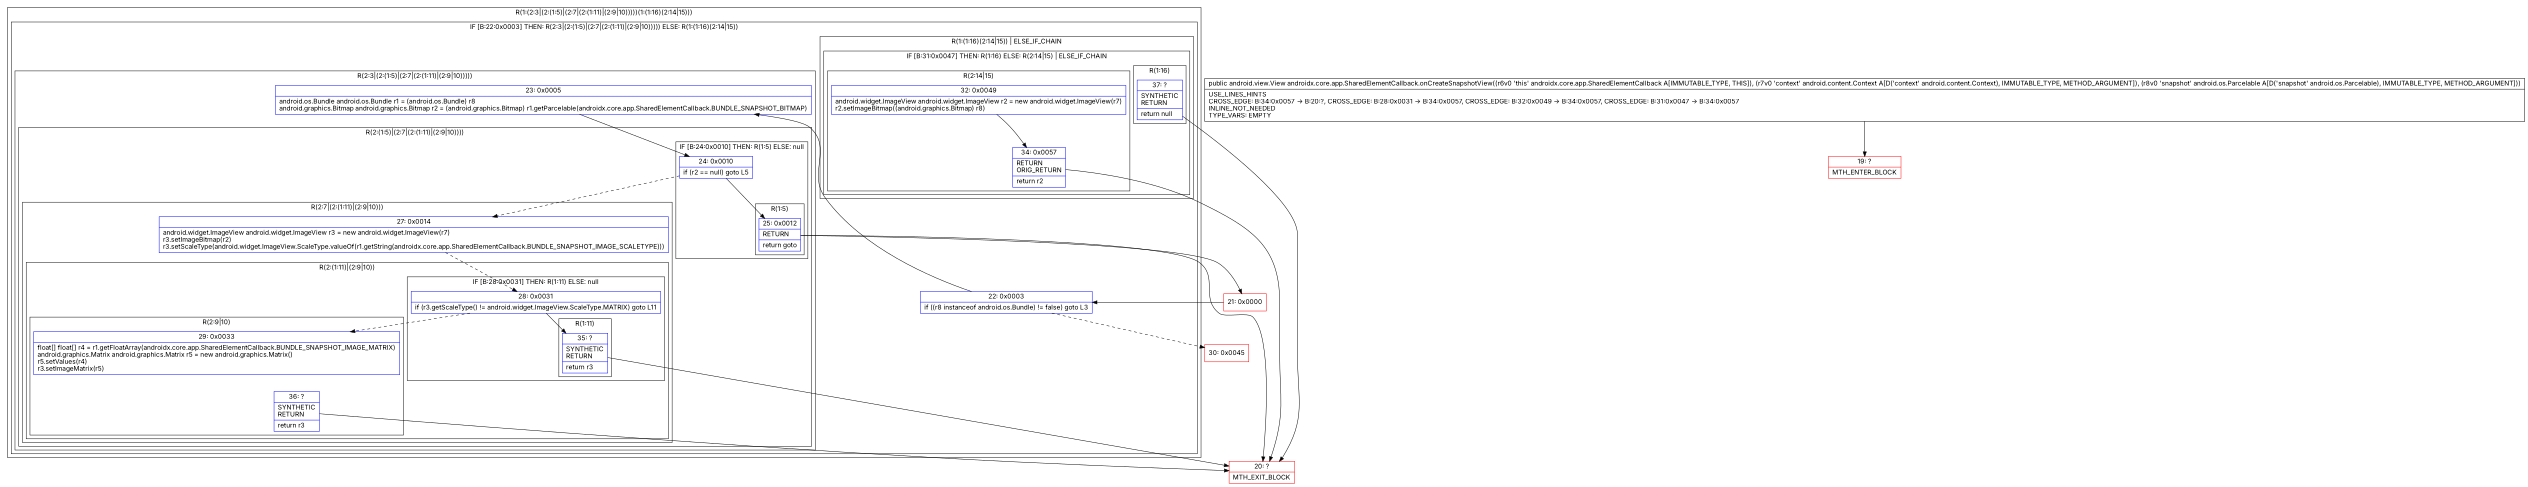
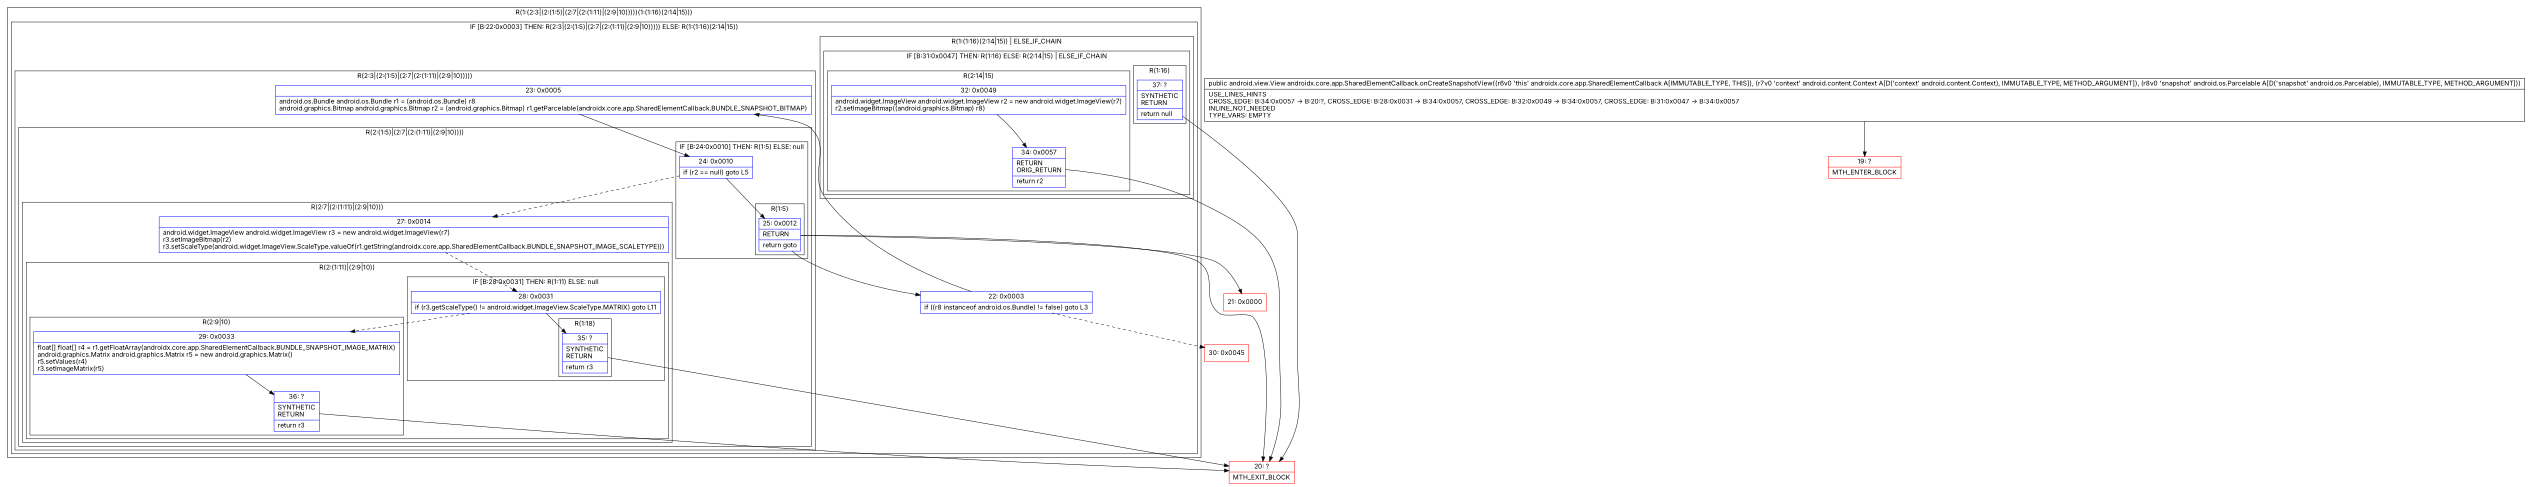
edge "21: 0x0000" -> "22: 0x0003": now "25: 0x0012" -> "22: 0x0003"
cluster "R(1:11)": label "R(1:11)" -> "R(1:18)"
edge "29: 0x0033" -> "36: ?": added
